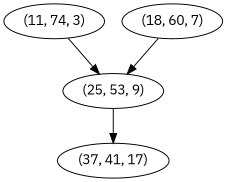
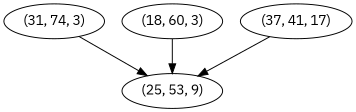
node "(11, 74, 3)": label "(11, 74, 3)" -> "(31, 74, 3)"
node "(18, 60, 7)": label "(18, 60, 7)" -> "(18, 60, 3)"
edge "(25, 53, 9)" -> "(37, 41, 17)": reversed
